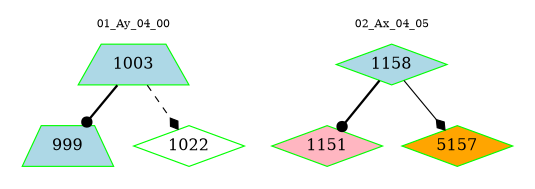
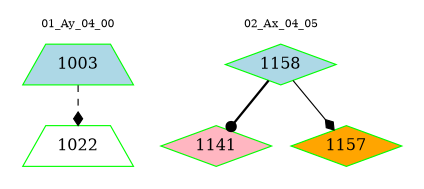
node "999": removed
node "1022": shape diamond -> trapezium
node "1151": label "1151" -> "1141"
node "5157": label "5157" -> "1157"
